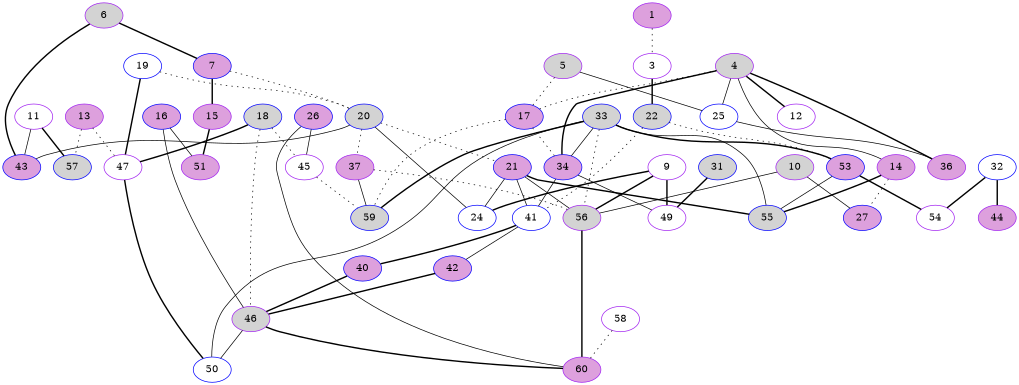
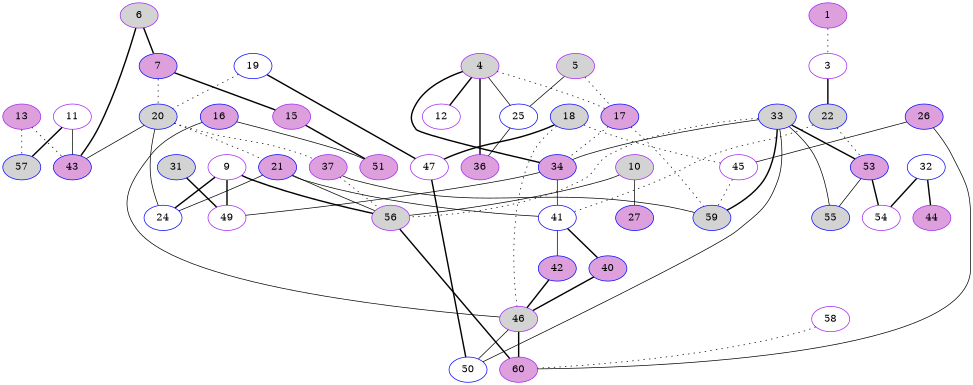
edge "13" -- "47": now "13" -- "43"
node "14": removed
edge "21" -- "55": removed
